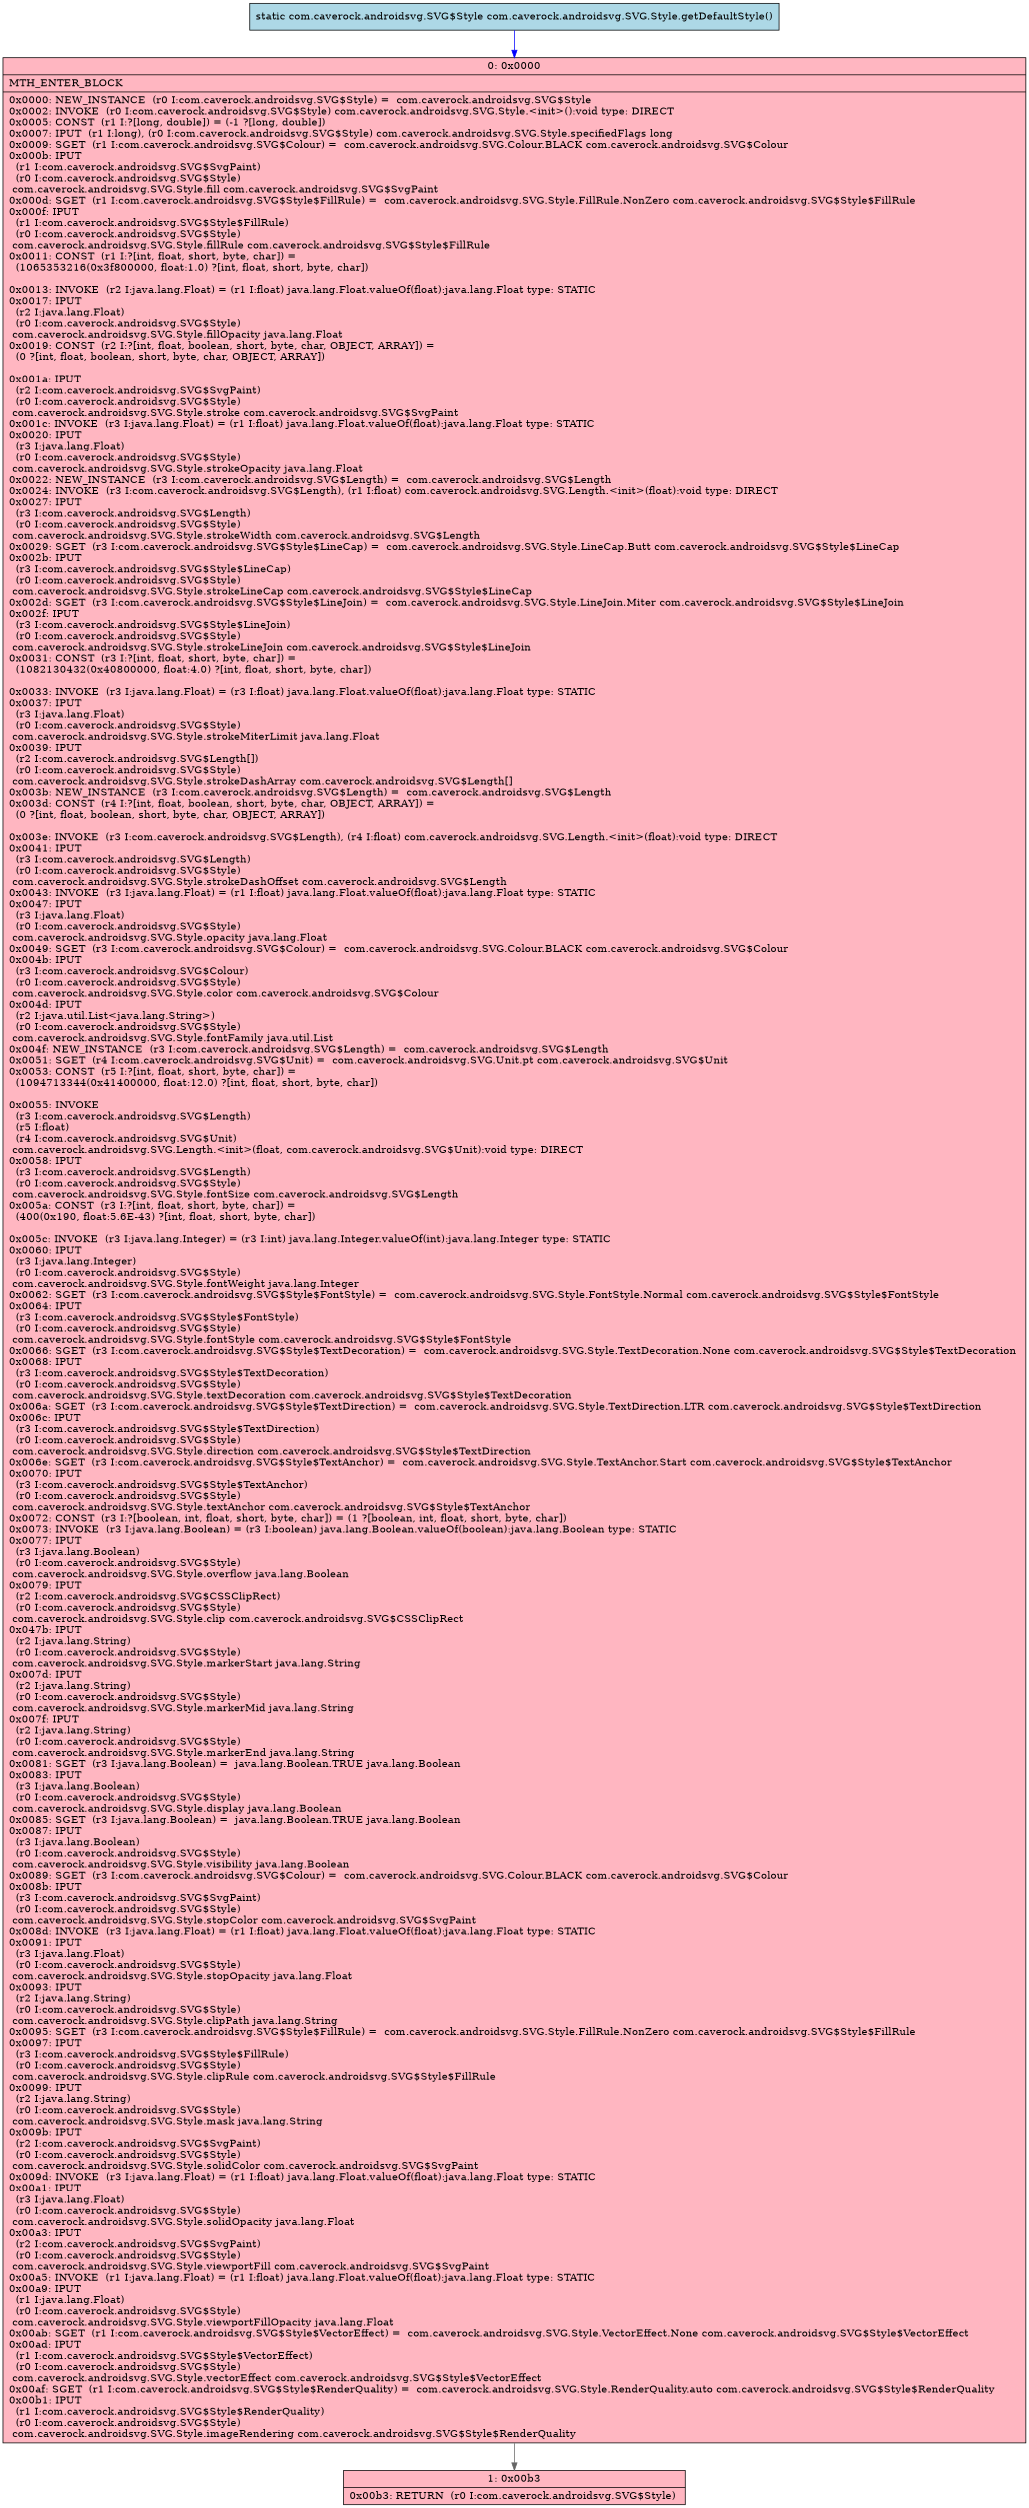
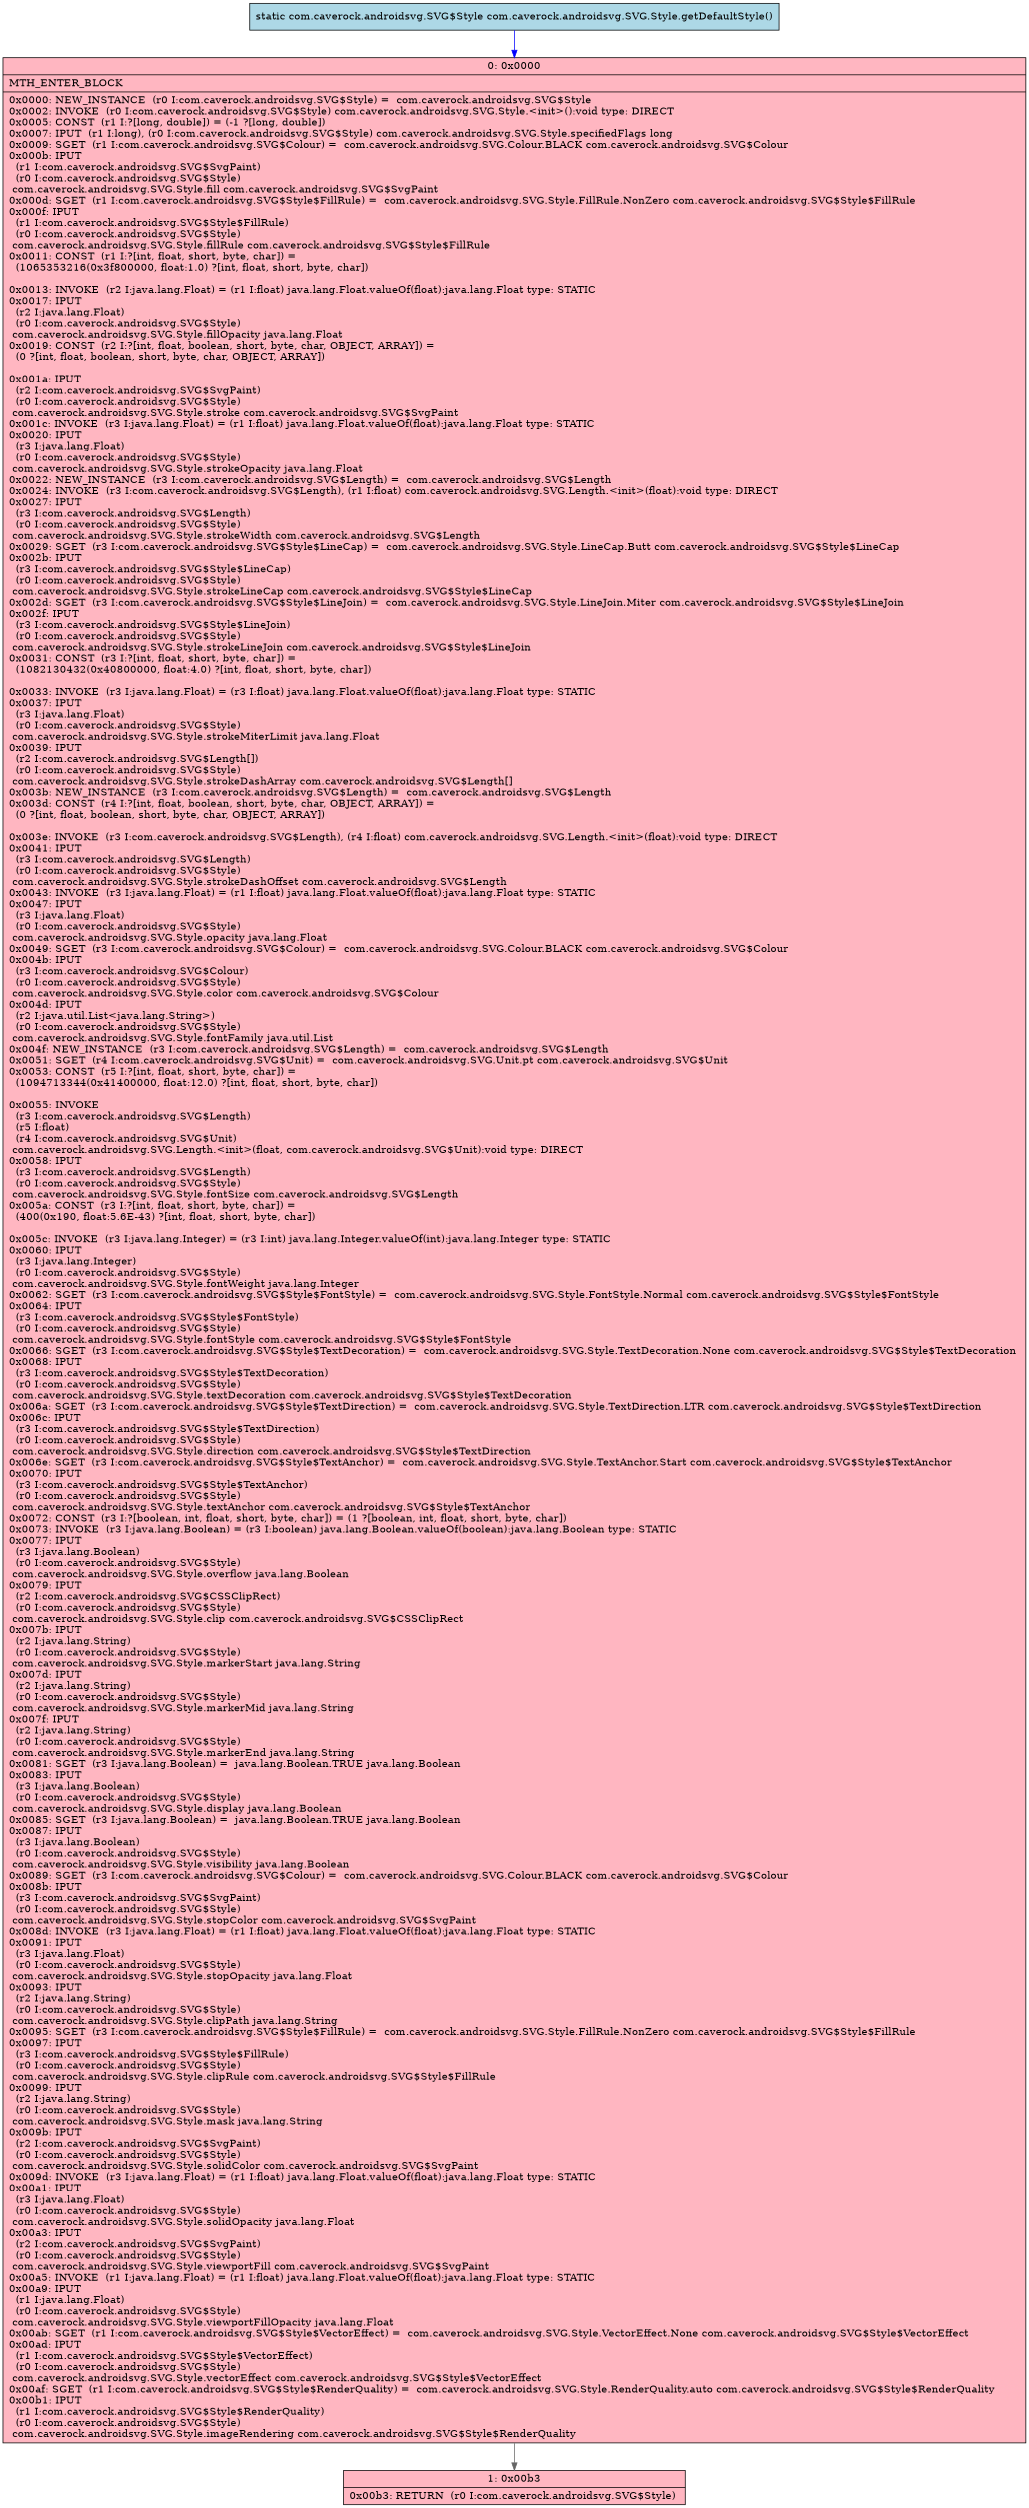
node "0: 0x0000": text "0x047b: IPUT" -> "0x007b: IPUT"
